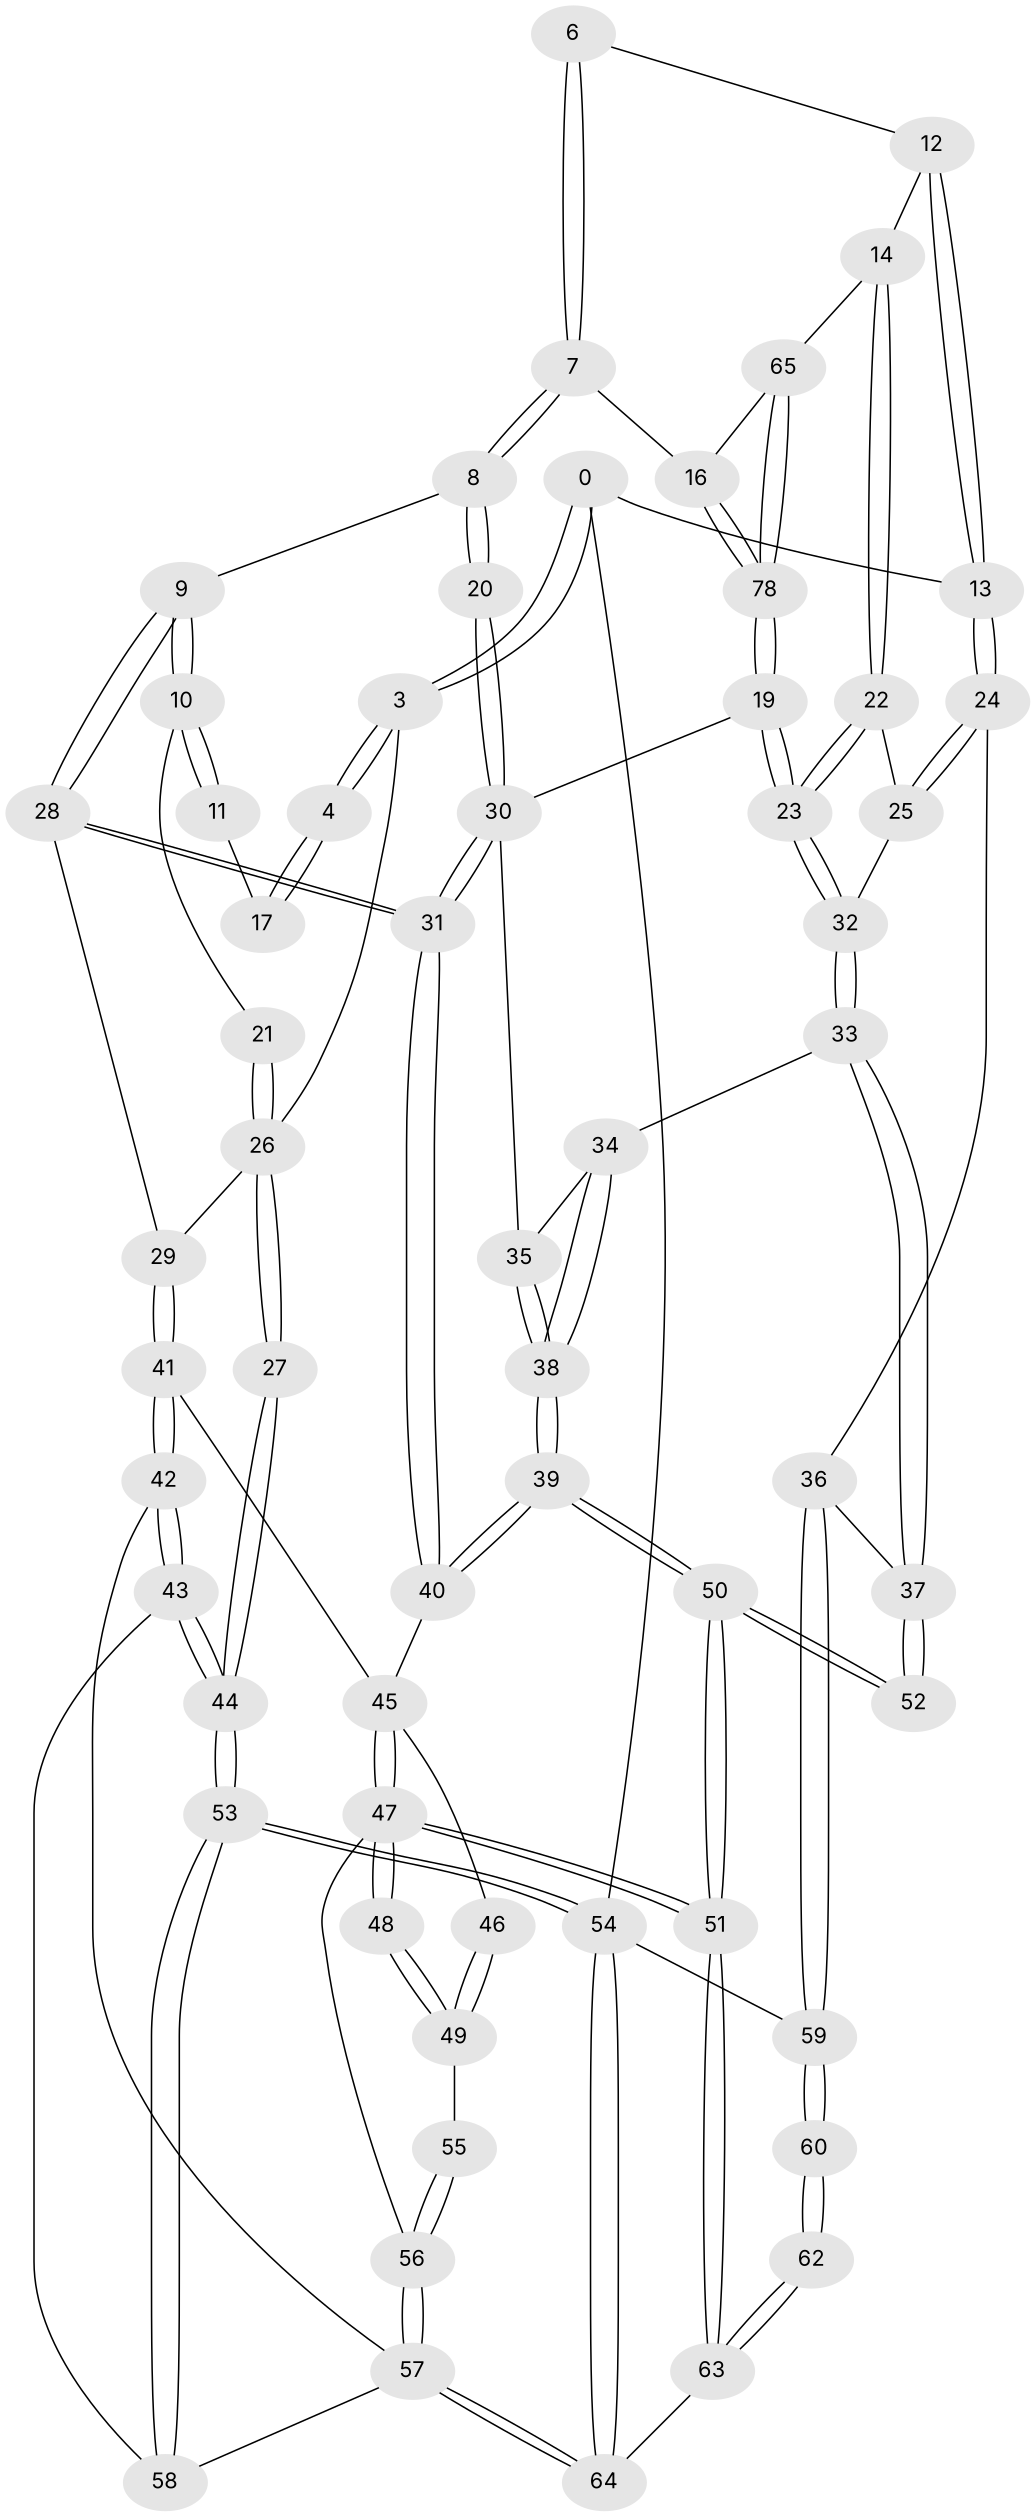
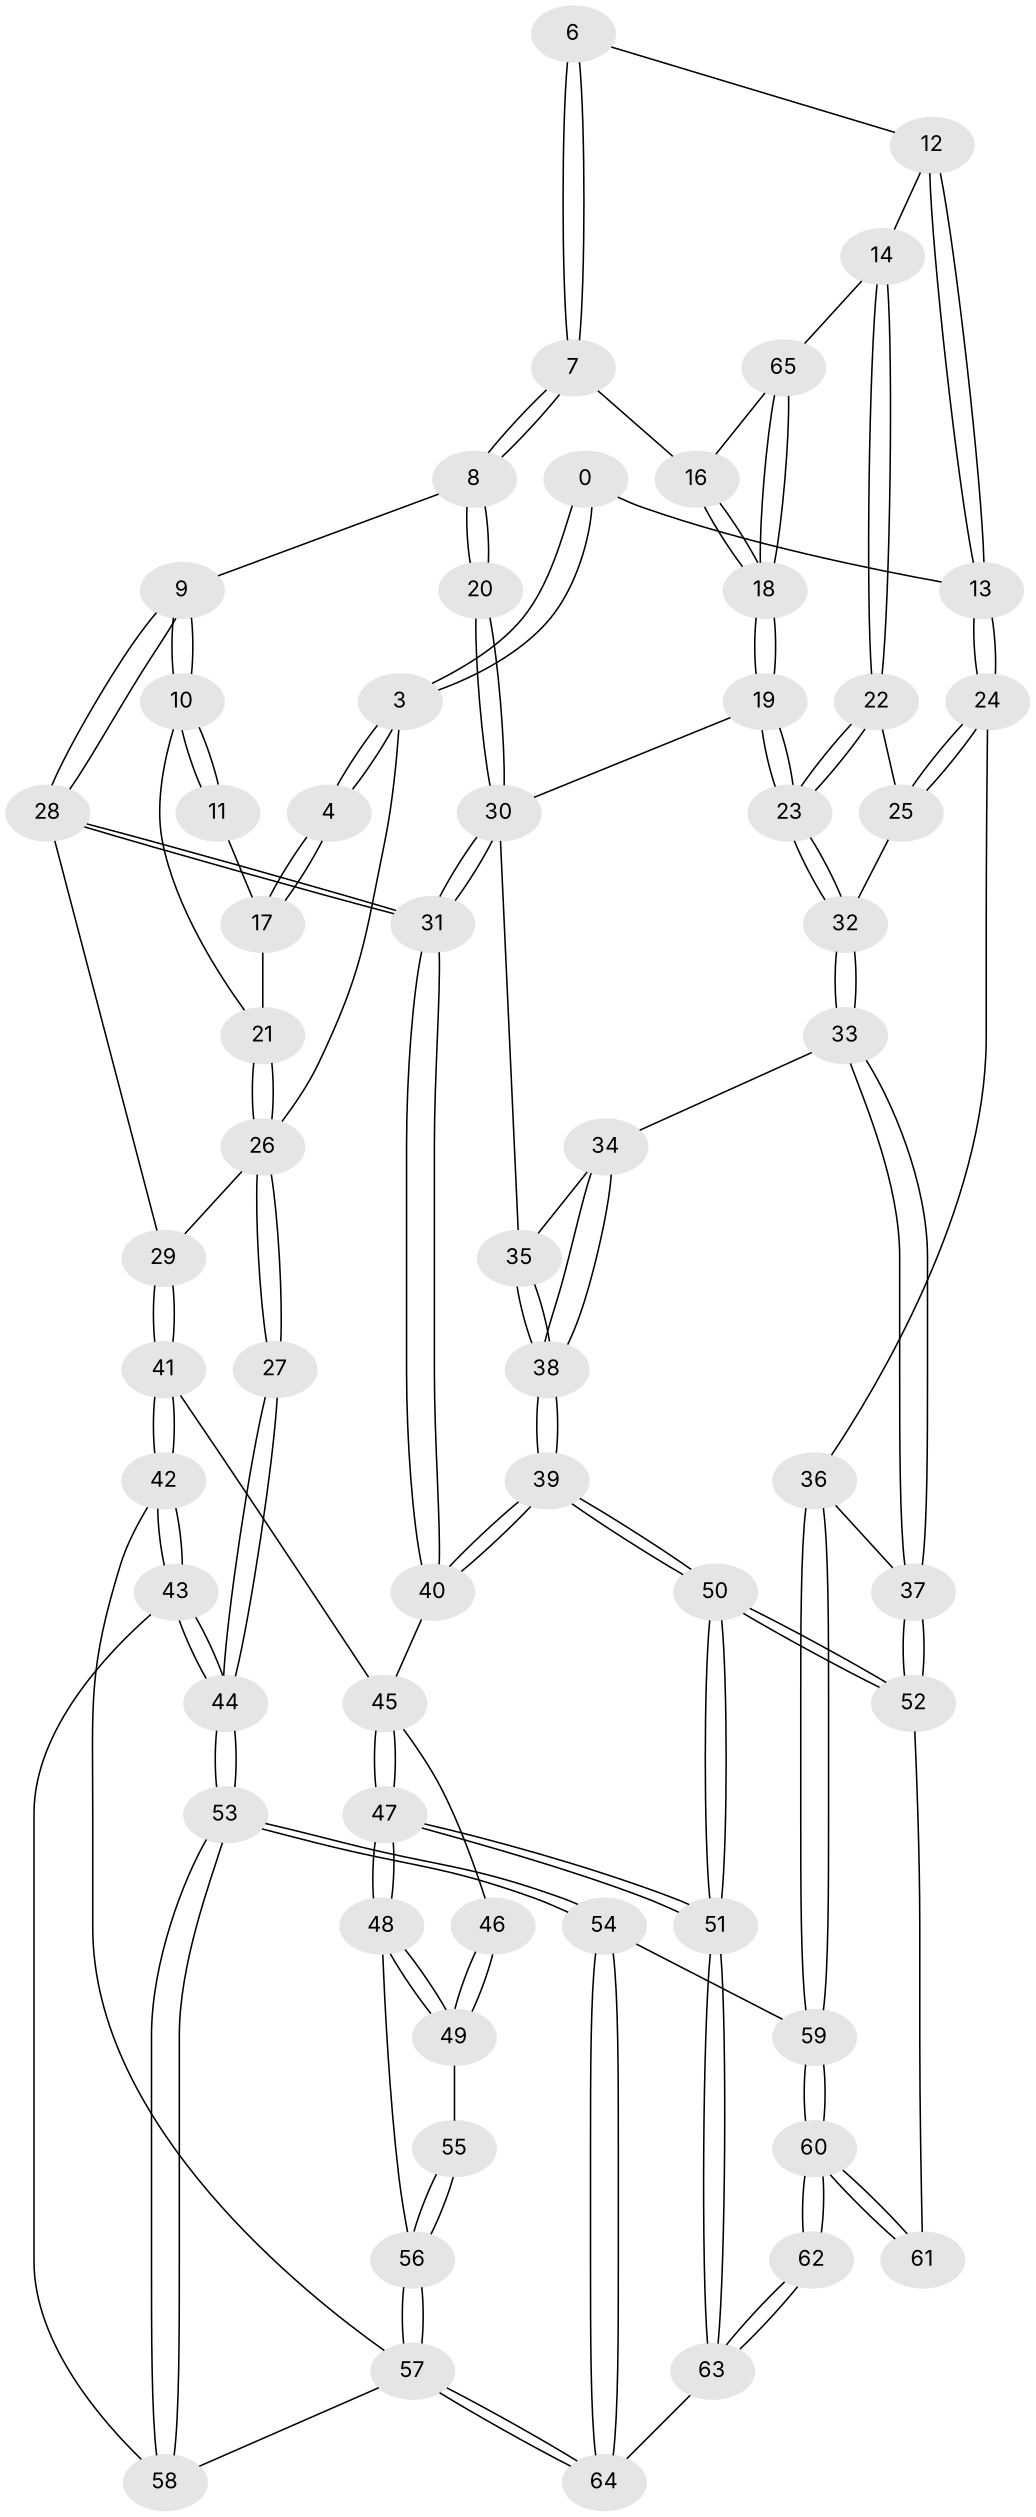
node "78": label "78" -> "18"
edge "17" -- "21": added
edge "0" -- "54": removed
edge "47" -- "56": now "48" -- "56"
node "61": added
